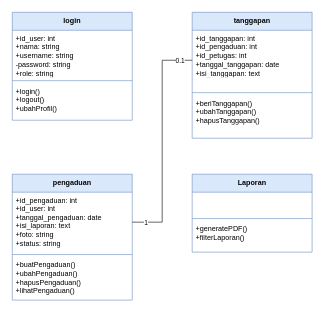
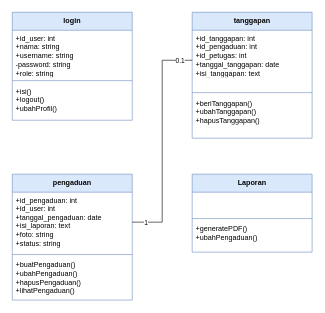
node "+login() +logout() +ubahProfil()": label "+login() +logout() +ubahProfil()" -> "+isi() +logout() +ubahProfil()"
node "+generatePDF() +filterLaporan()": label "+generatePDF() +filterLaporan()" -> "+generatePDF() +ubahPengaduan()"
